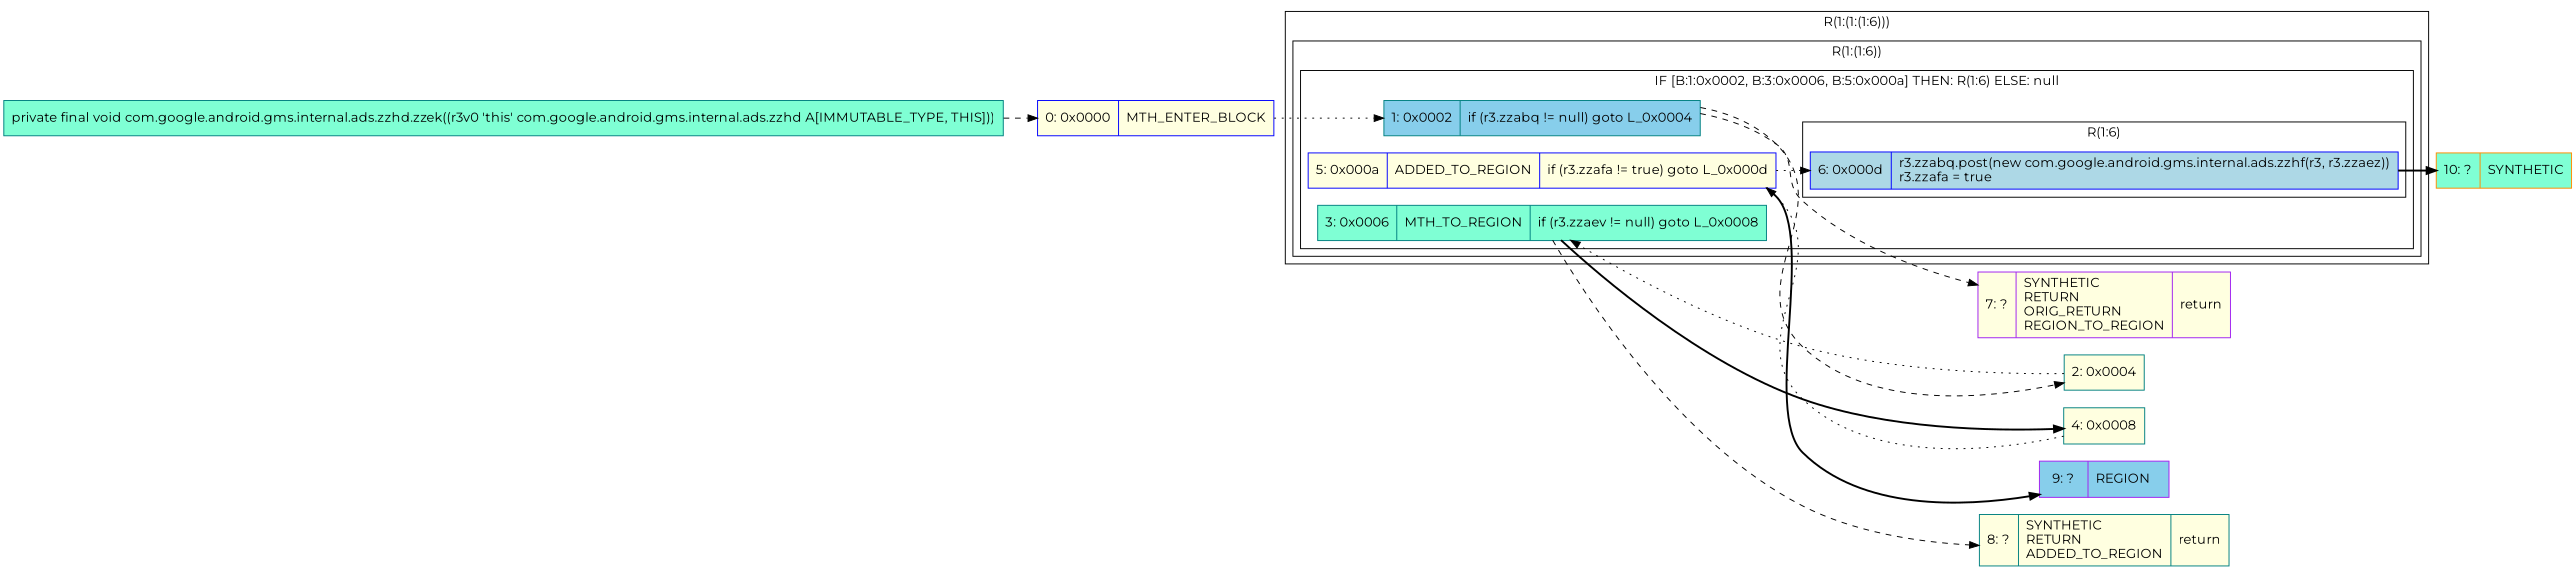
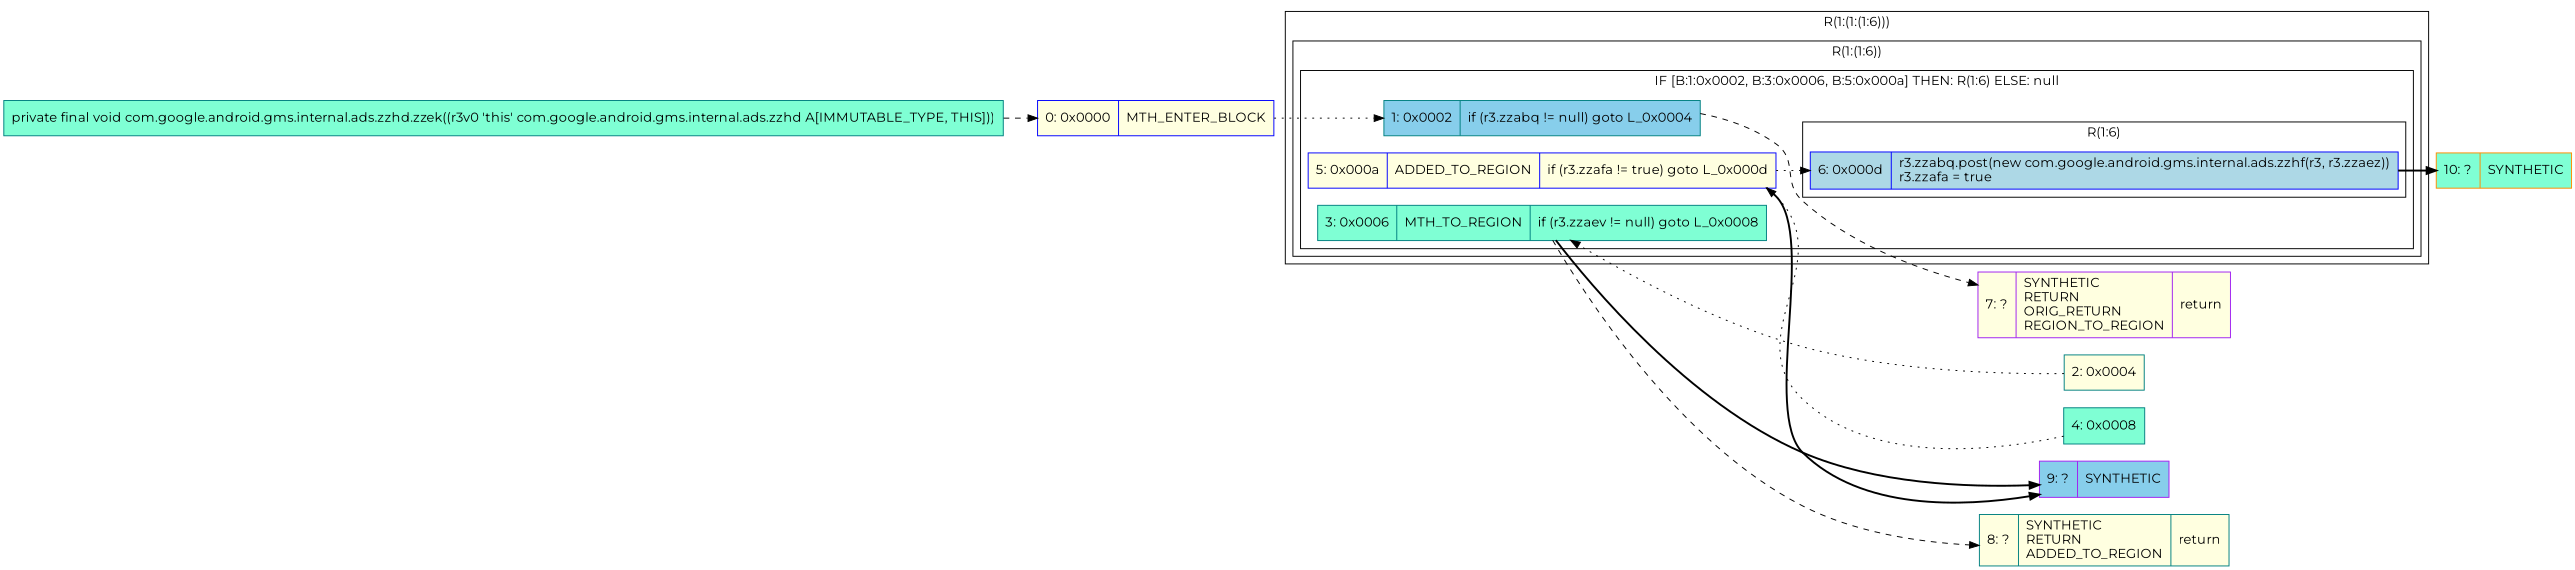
edge "1: 0x0002" -> "2: 0x0004": removed
edge "3: 0x0006" -> "4: 0x0008": now "3: 0x0006" -> "9: ?"
node "4: 0x0008": fillcolor lightyellow -> aquamarine
node "9: ?": text "REGION" -> "SYNTHETIC"
